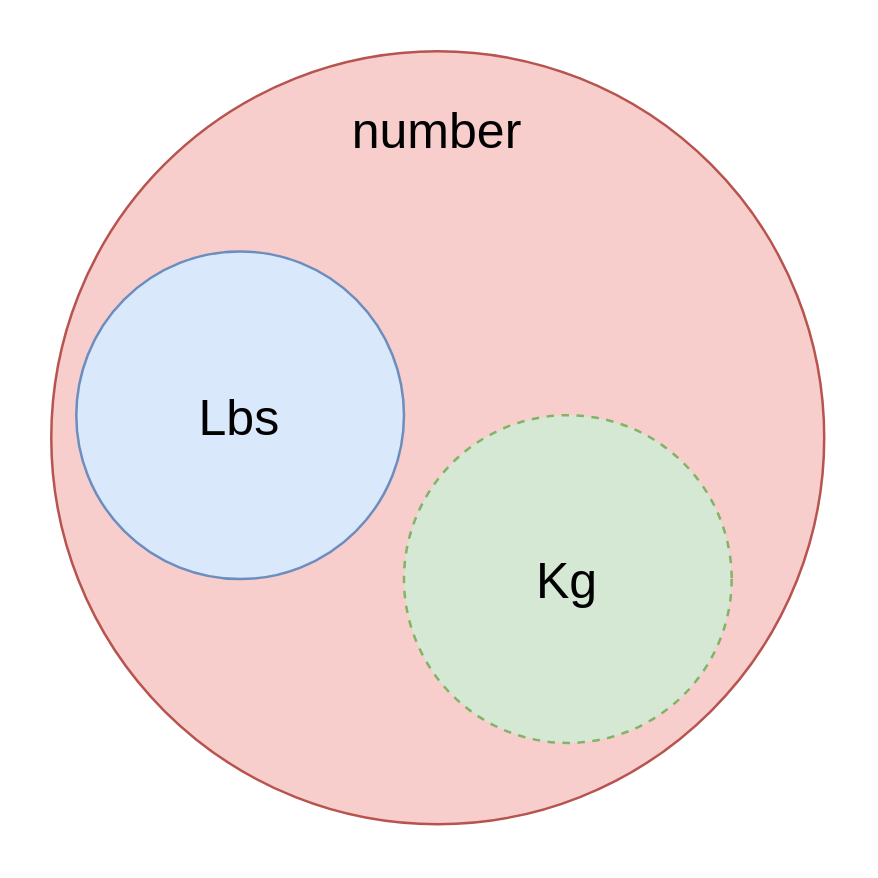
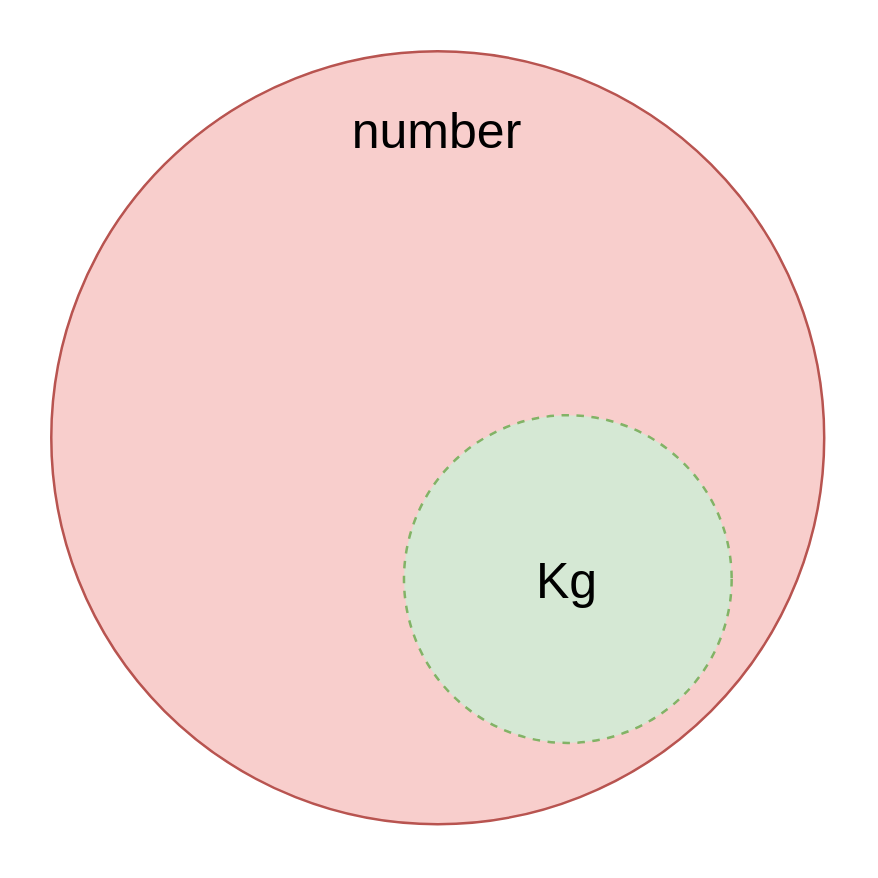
node "Lbs": removed
